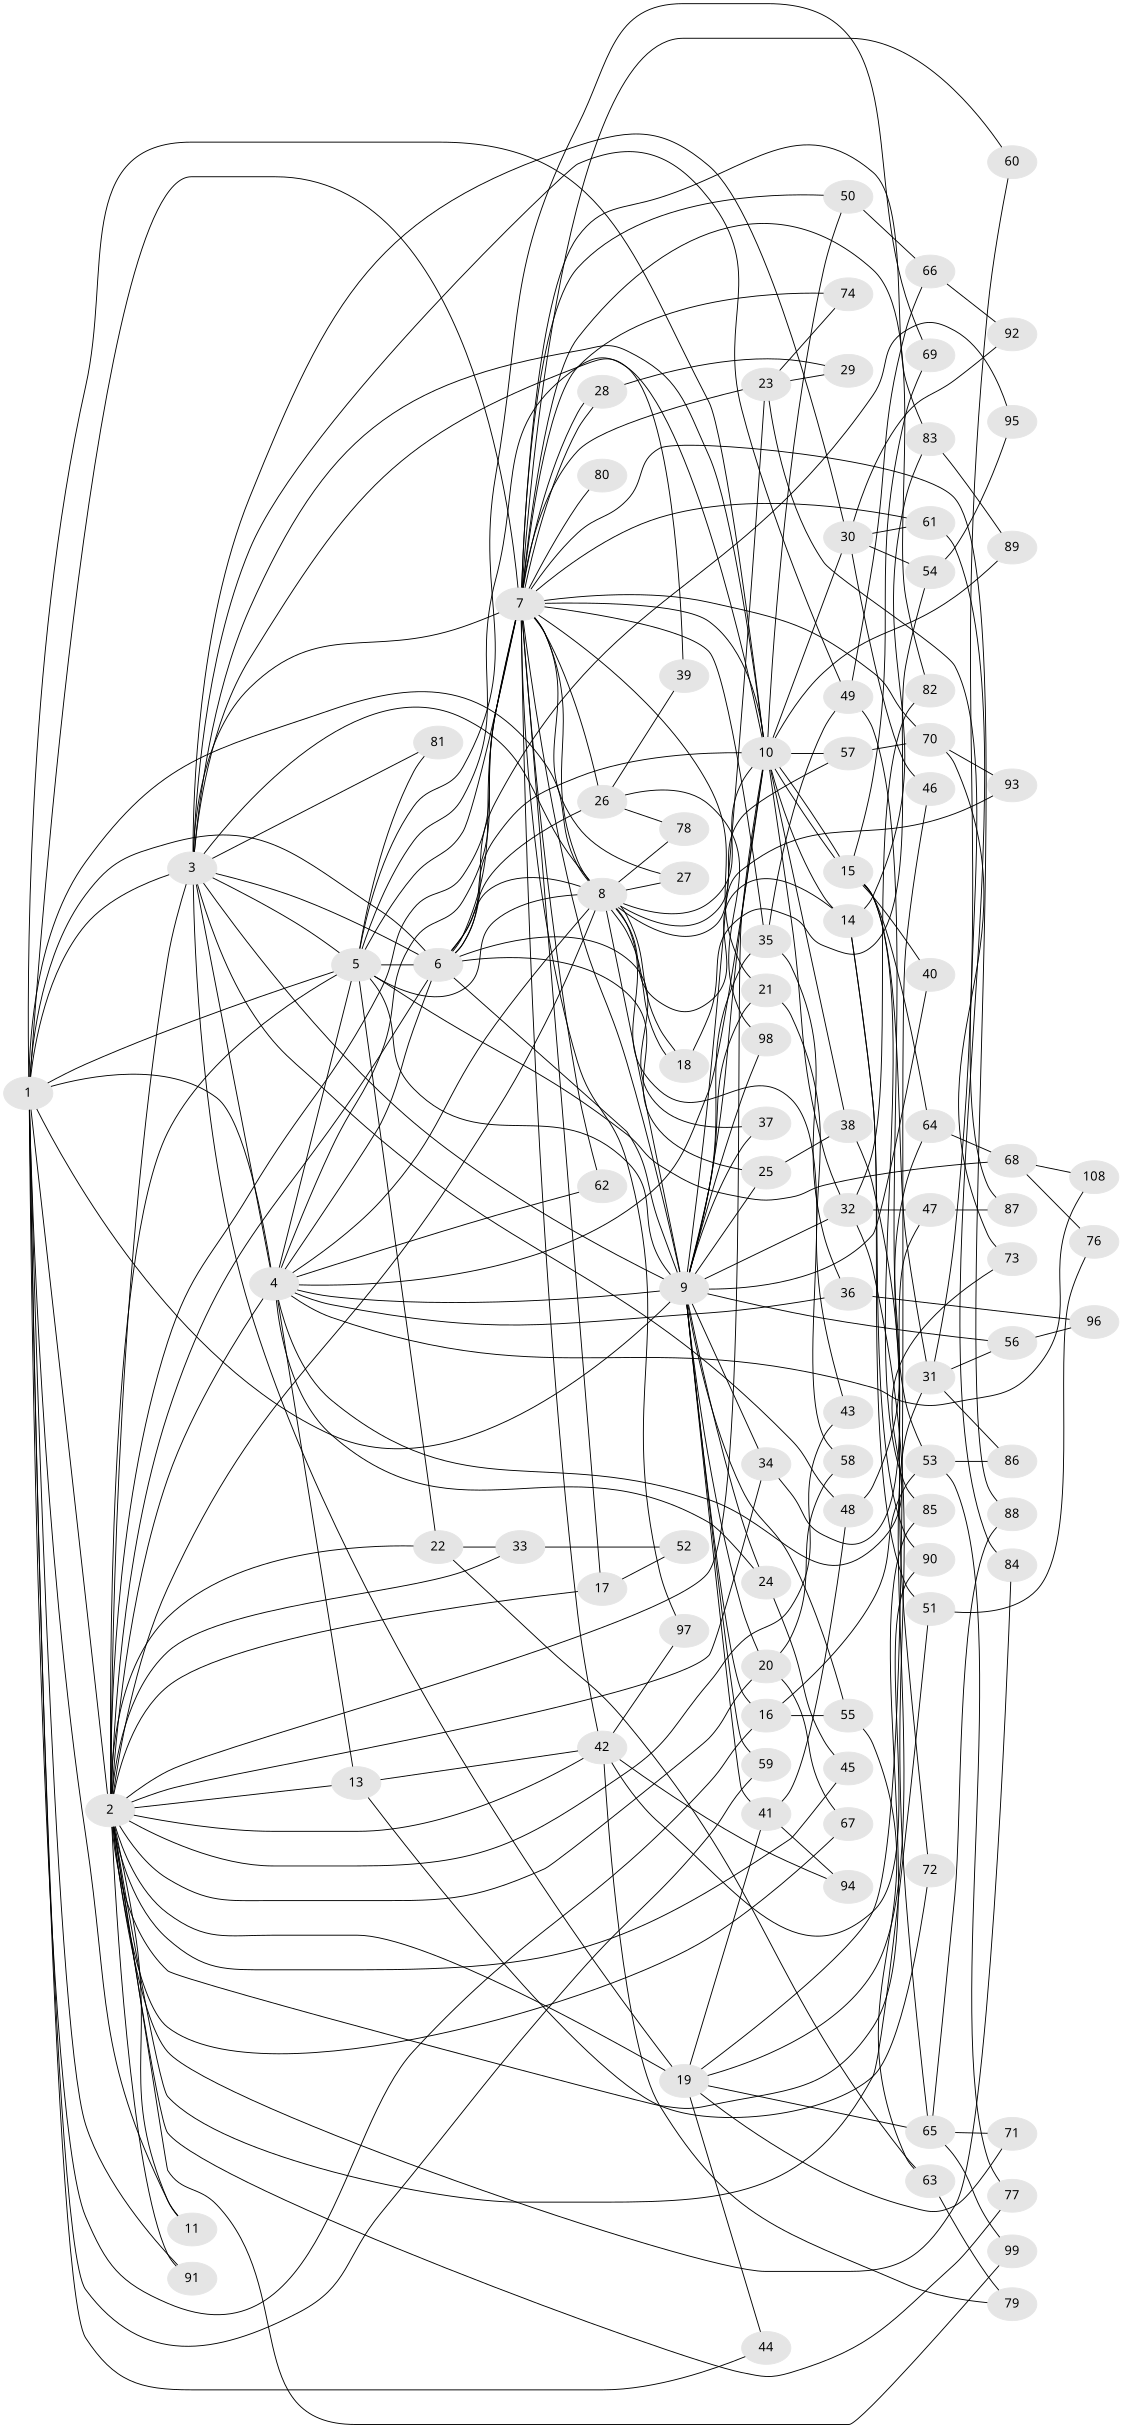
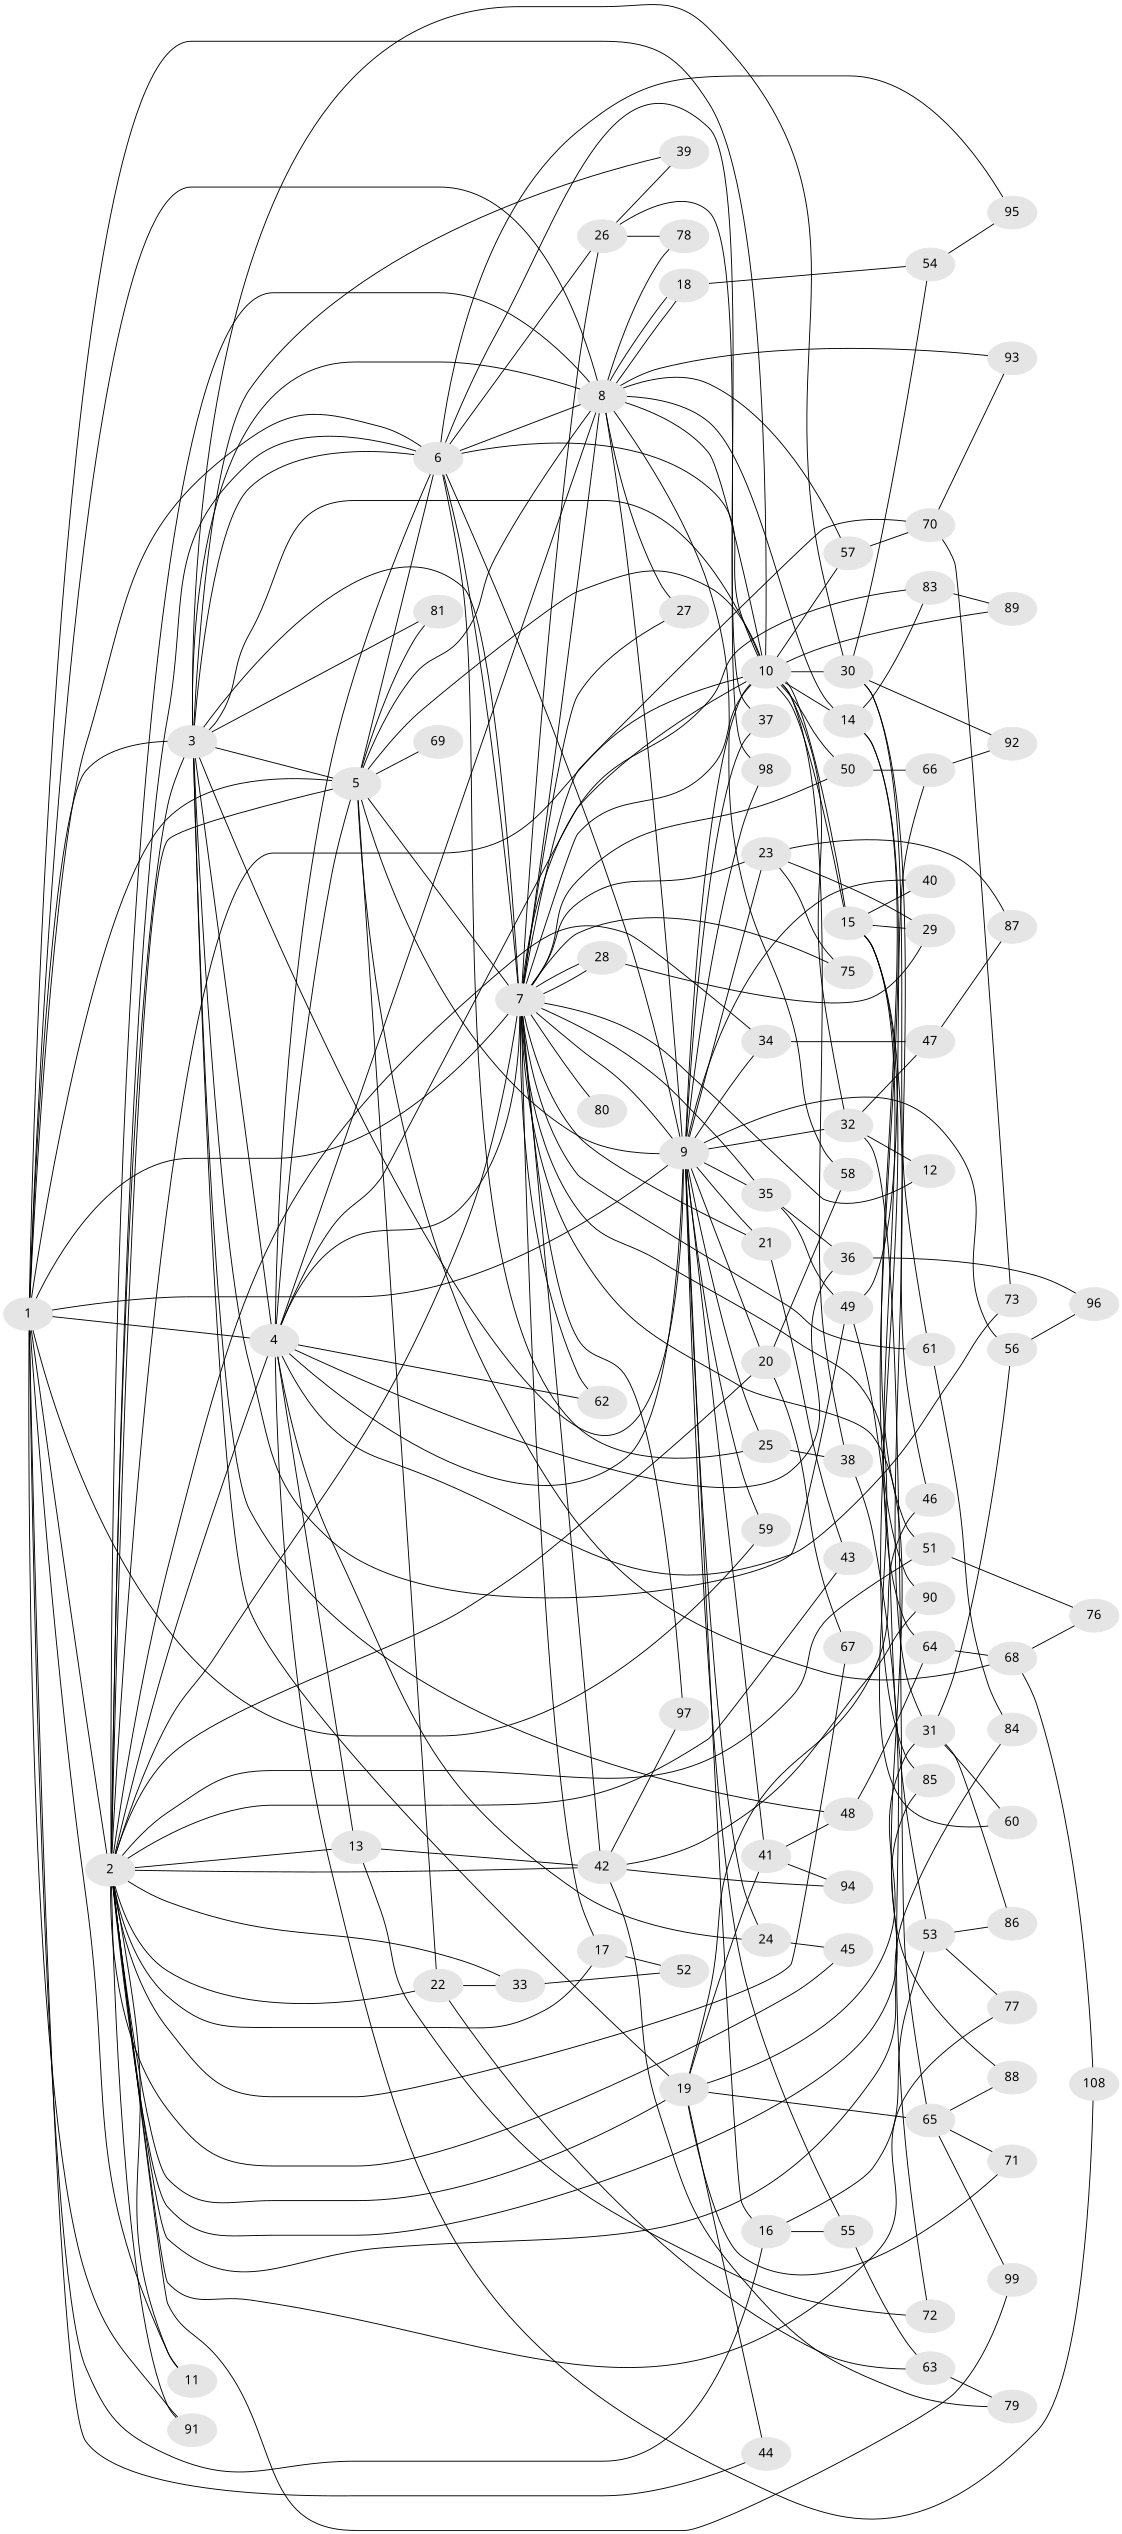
node "74": label "74" -> "75"
edge "69" -- "15": now "29" -- "15"
node "82": label "82" -> "12"
